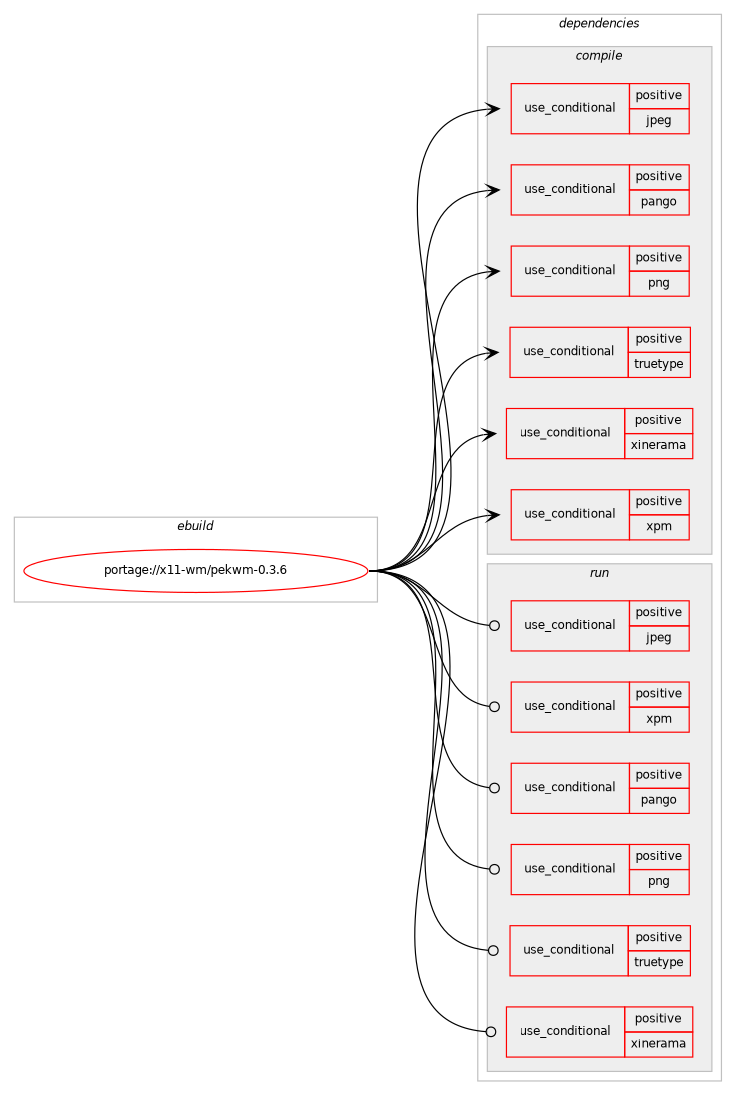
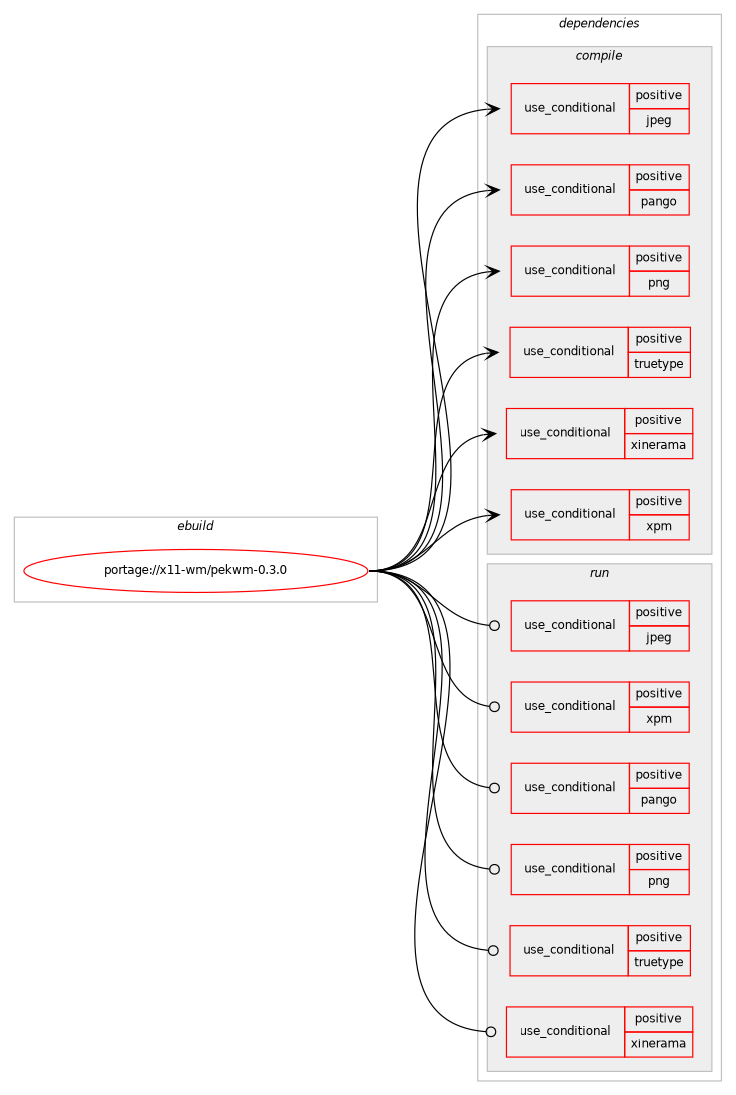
node "portage://x11-wm/pekwm-0.3.6": label "portage://x11-wm/pekwm-0.3.6" -> "portage://x11-wm/pekwm-0.3.0"
